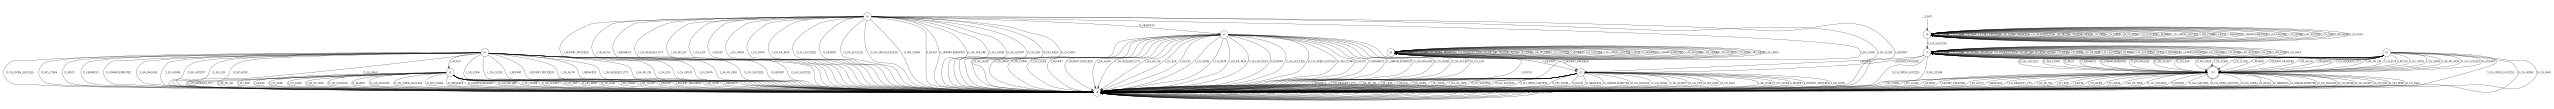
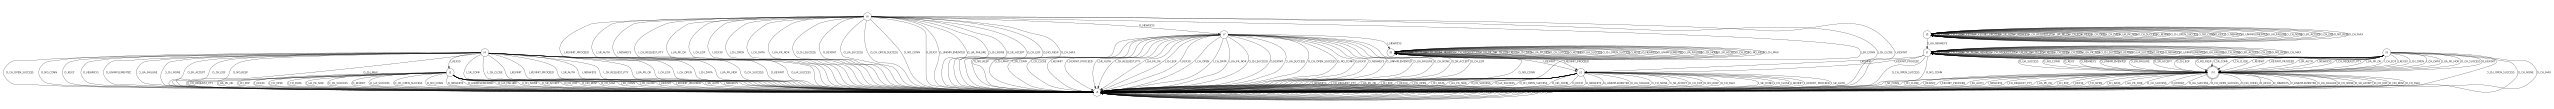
node "__start0": removed
edge "s7" -> "s8": added, label "I_NEWKEYS"
edge "s0" -> "s1": label "O_UA_SUCCESS" -> "O_UA_NEWKEYS"
edge "s8" -> "s3": label "I_KEX30" -> "O_NO_CONN"
